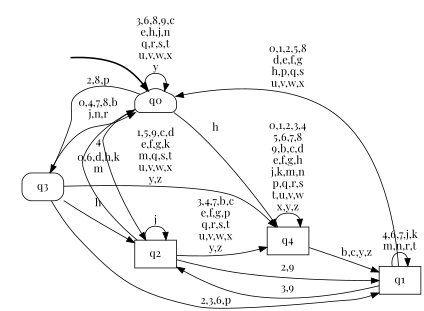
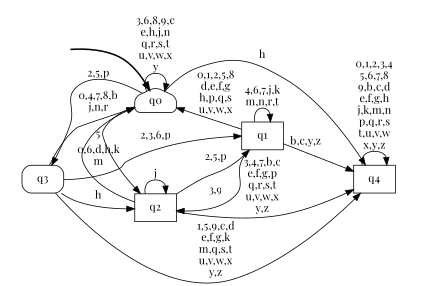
edge "q0" -> "q3": label "2,8,p" -> "2,5,p"
edge "q0" -> "q2": label "4" -> "5"
edge "q4" -> "q1": reversed
edge "q2" -> "q1": label "2,9" -> "2,5,p"
